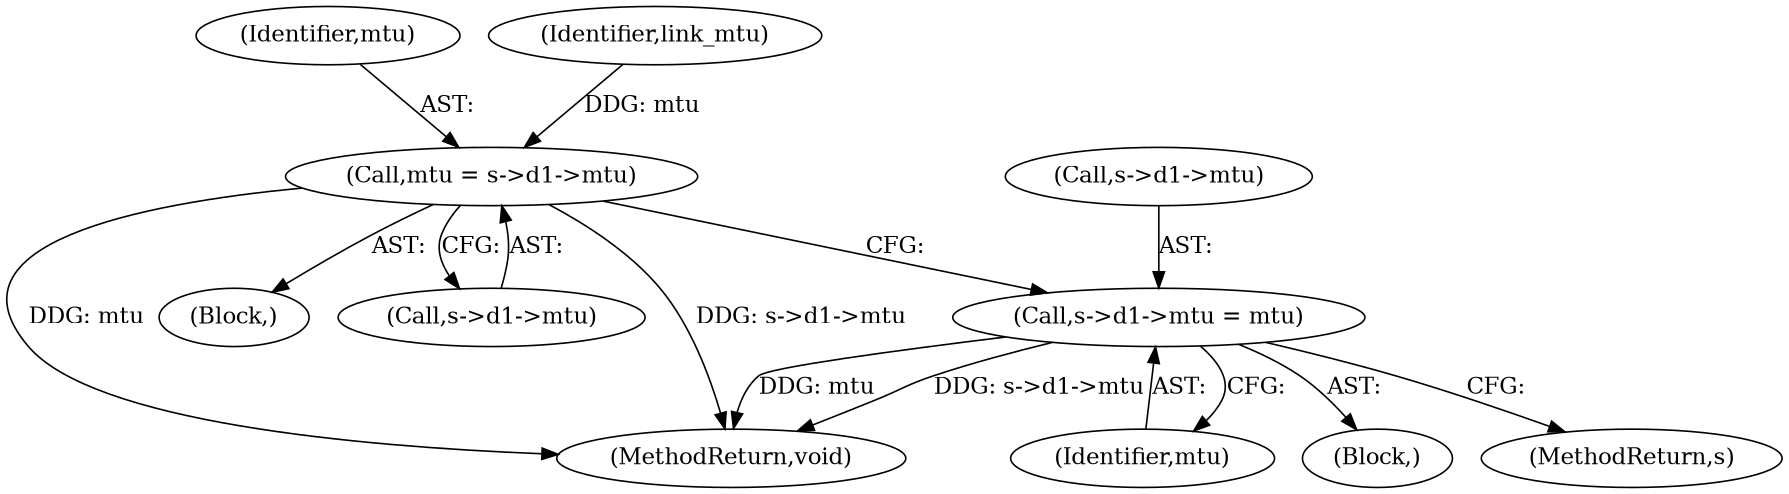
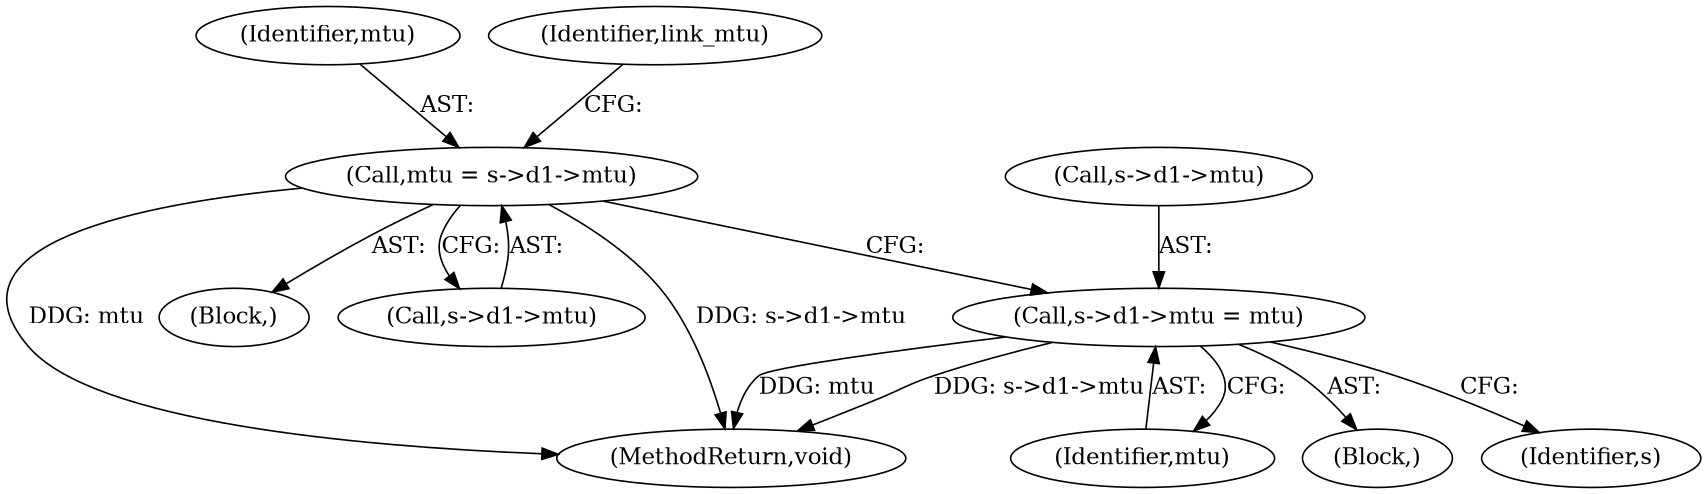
edge "(Identifier,link_mtu)" -> "(Call,mtu = s->d1->mtu)": label "DDG: mtu" -> "CFG: "
node "(MethodReturn,s)": label "(MethodReturn,s)" -> "(Identifier,s)"
